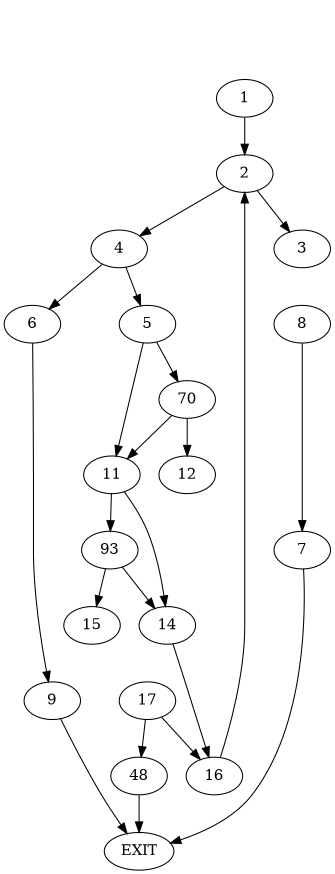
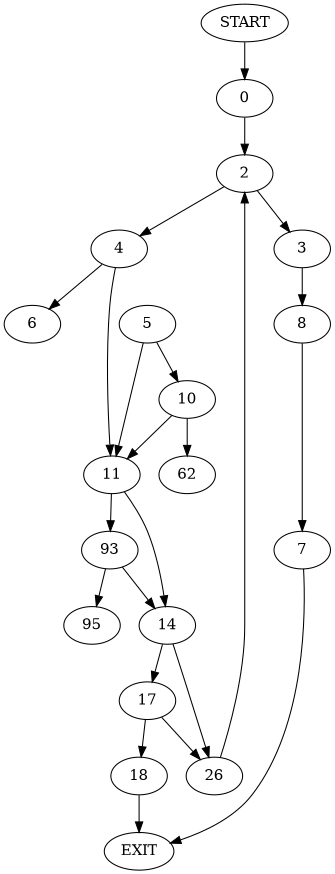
node "START": added
node "1": label "1" -> "0"
edge "4" -> "5": now "4" -> "11"
edge "3" -> "8": added
node "70": label "70" -> "10"
node "12": label "12" -> "62"
node "15": label "15" -> "95"
edge "14" -> "17": added
node "9": removed
node "48": label "48" -> "18"
node "16": label "16" -> "26"
